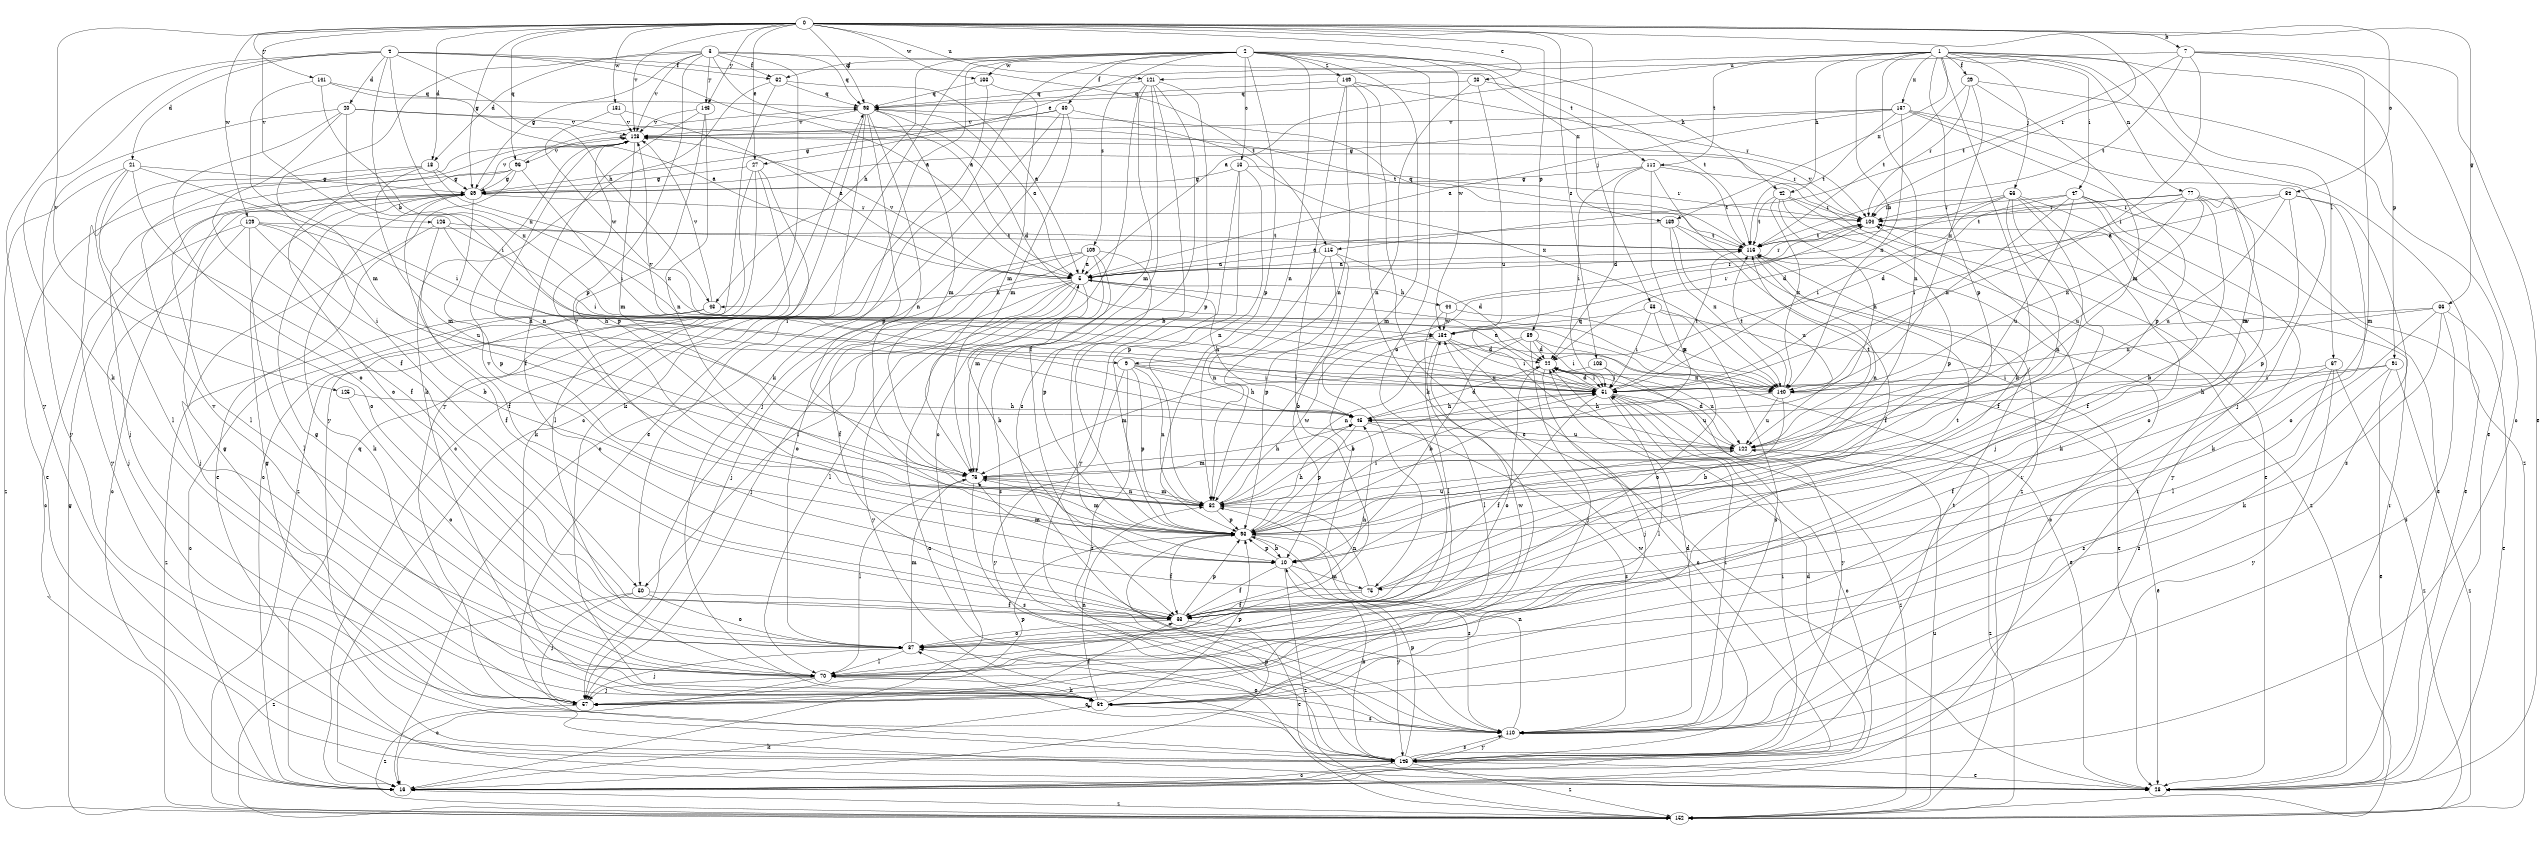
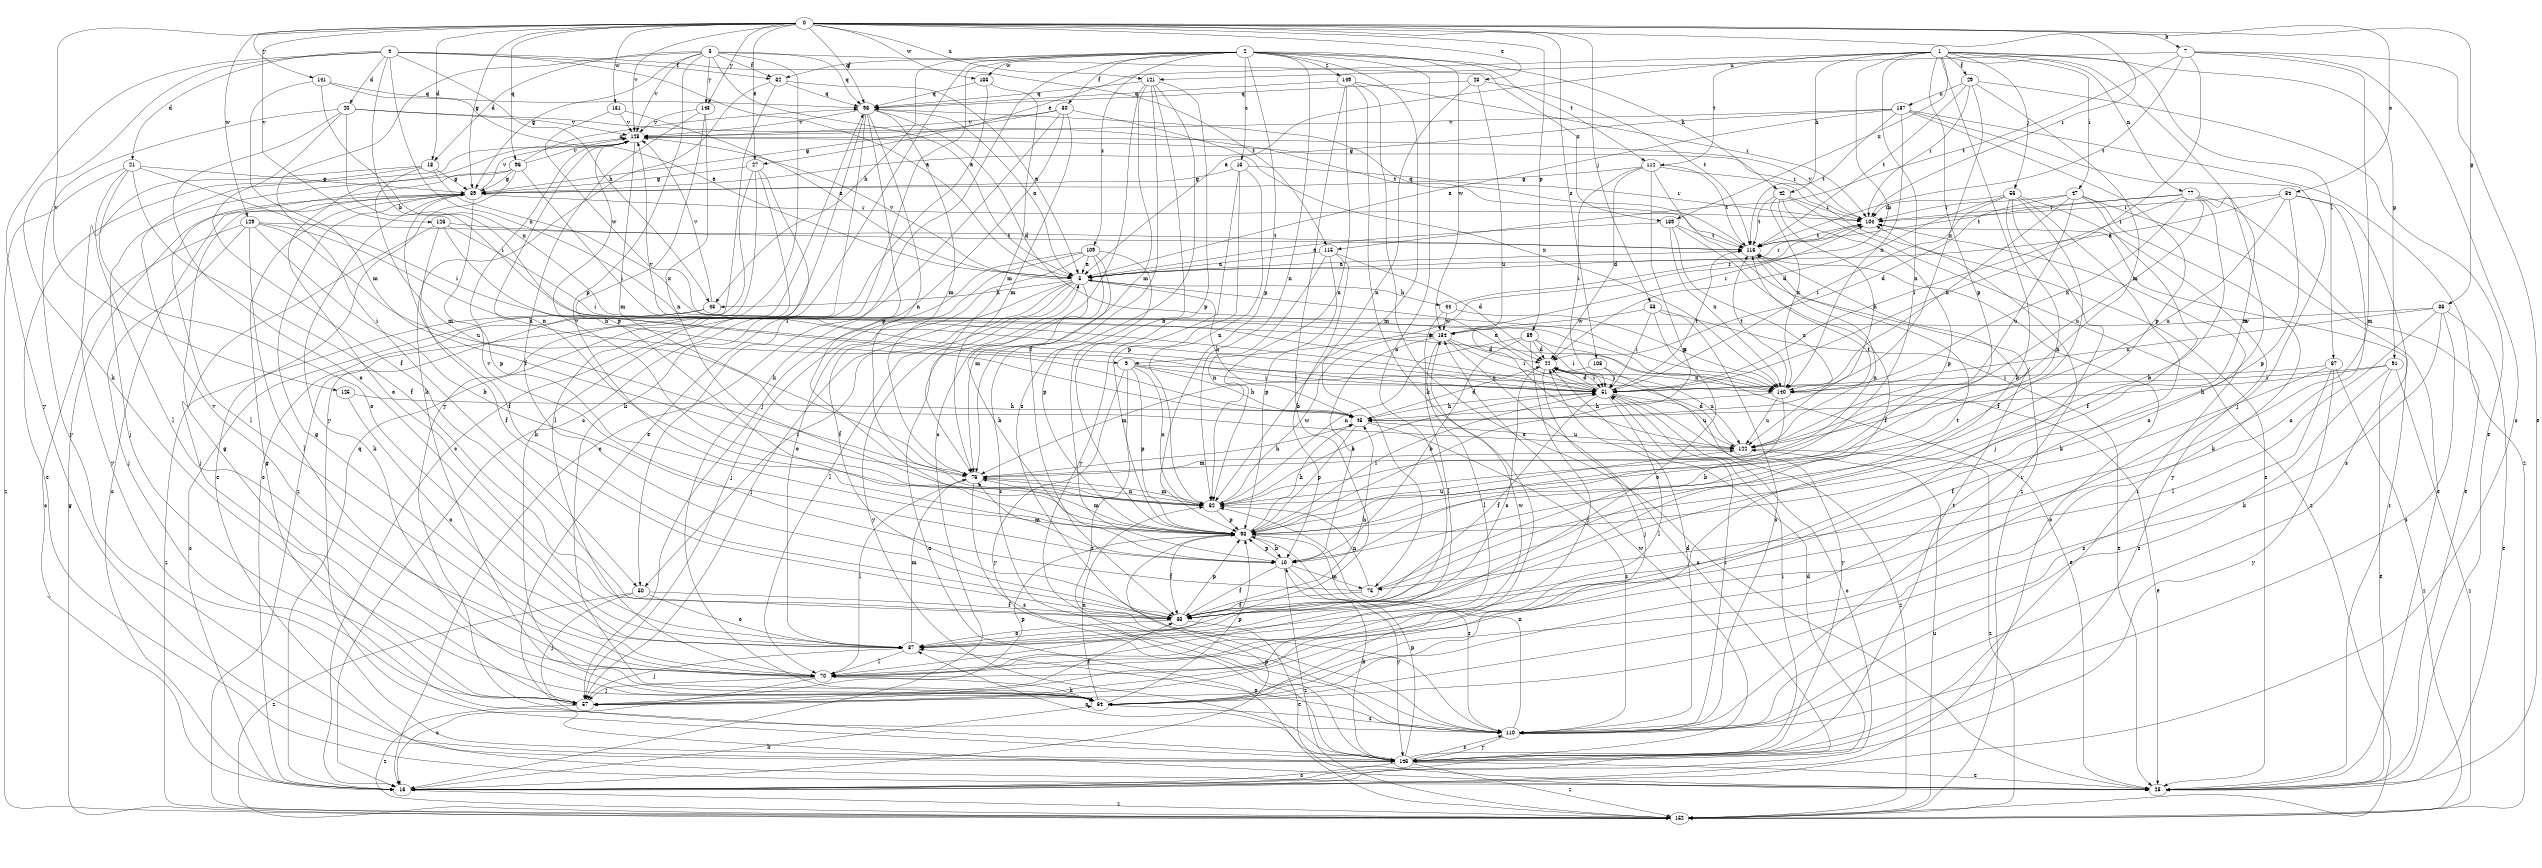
edge "1" -> "137": now "29" -> "137"
edge "128" -> "96": reversed
edge "53" -> "134": label "q" -> "w"
